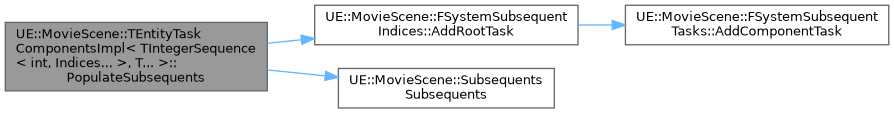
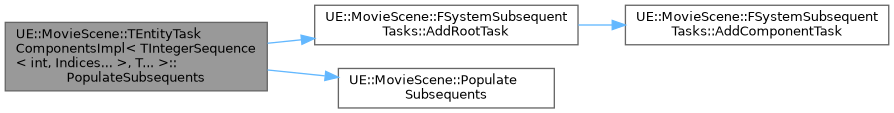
node "UE::MovieScene::FSystemSubsequent Indices::AddRootTask": label "UE::MovieScene::FSystemSubsequent Indices::AddRootTask" -> "UE::MovieScene::FSystemSubsequent Tasks::AddRootTask"
node "UE::MovieScene::Subsequents Subsequents": label "UE::MovieScene::Subsequents Subsequents" -> "UE::MovieScene::Populate Subsequents"
